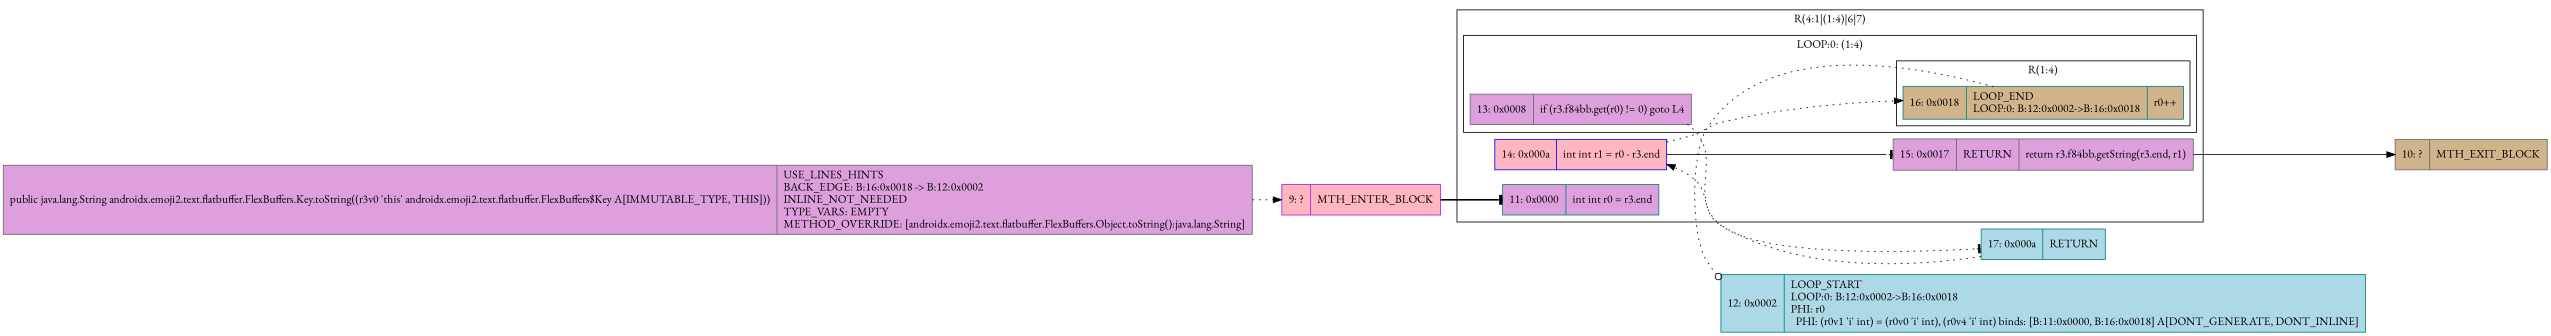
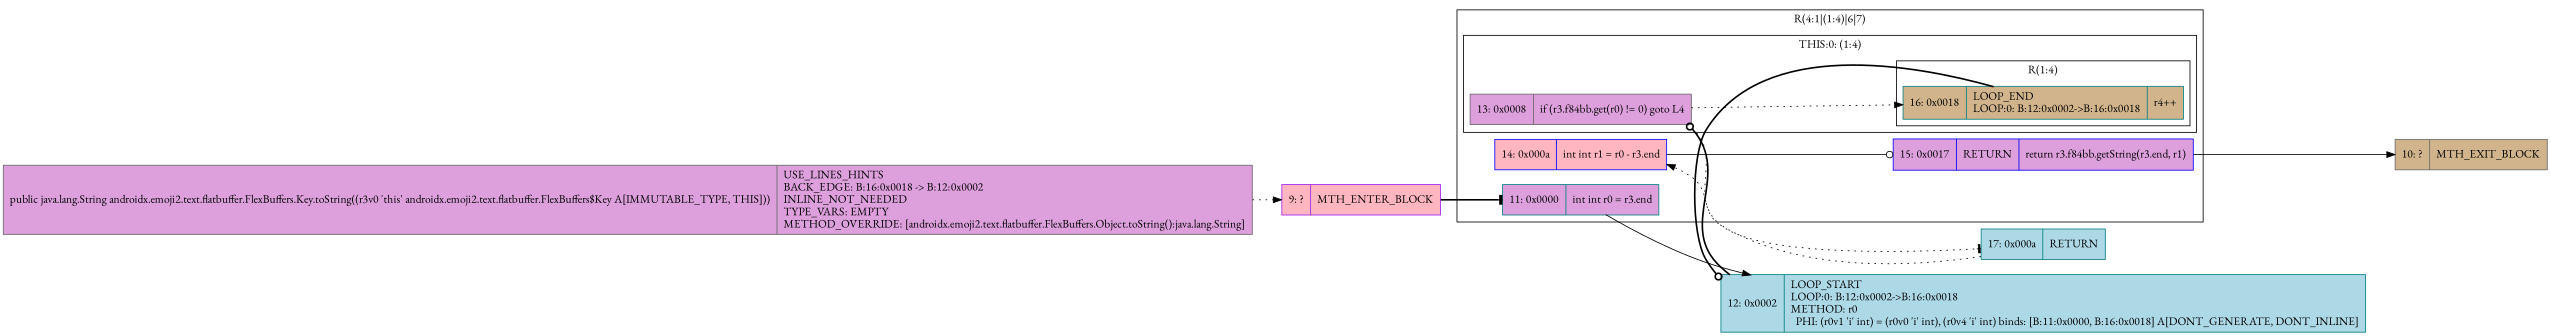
cluster "LOOP:0: (1:4)": label "LOOP:0: (1:4)" -> "THIS:0: (1:4)"
edge "16: 0x0018" -> "12: 0x0002": style dotted -> bold
node "16: 0x0018": text "r0++" -> "r4++"
edge "14: 0x000a" -> "16: 0x0018": now "13: 0x0008" -> "16: 0x0018"
edge "14: 0x000a" -> "15: 0x0017": arrowhead tee -> odot
node "15: 0x0017": color gray40 -> blue
edge "12: 0x0002" -> "13: 0x0008": added
edge "11: 0x0000" -> "12: 0x0002": added
node "12: 0x0002": text "PHI: r0" -> "METHOD: r0"
